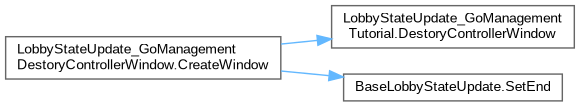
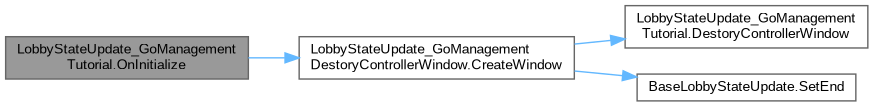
node "LobbyStateUpdate_GoManagement Tutorial.OnInitialize": added
